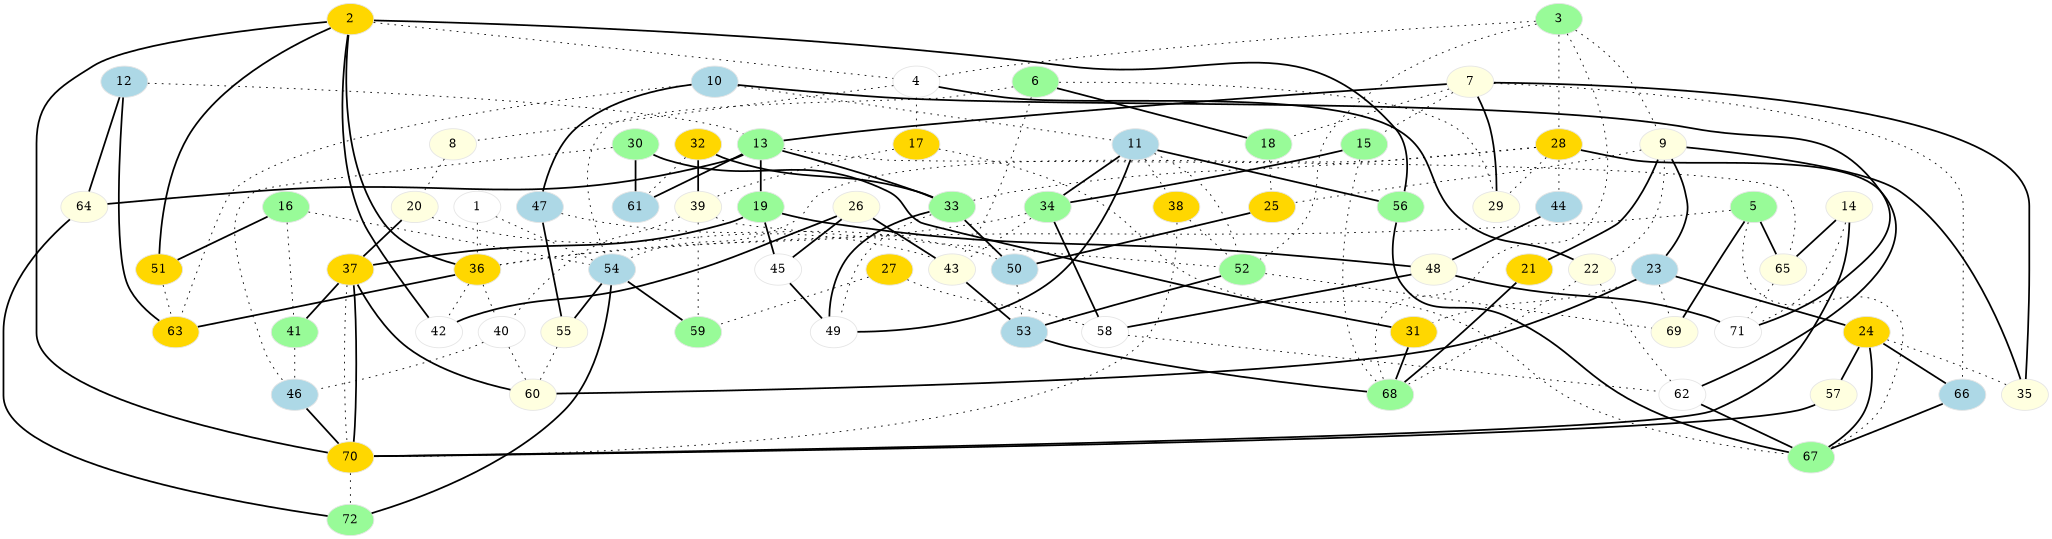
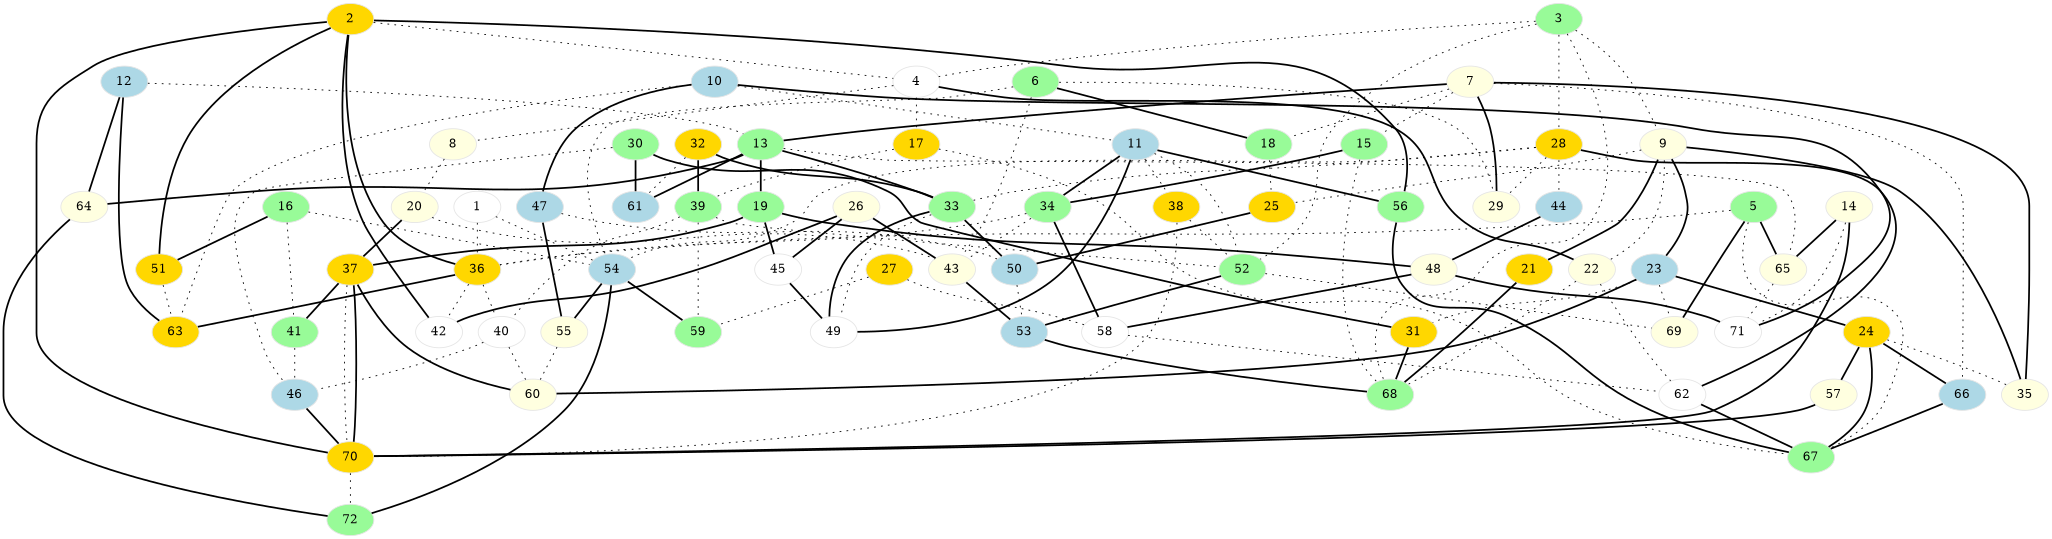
node "39": fillcolor lightyellow -> palegreen
